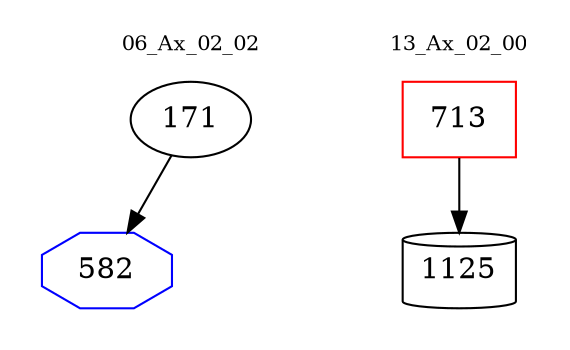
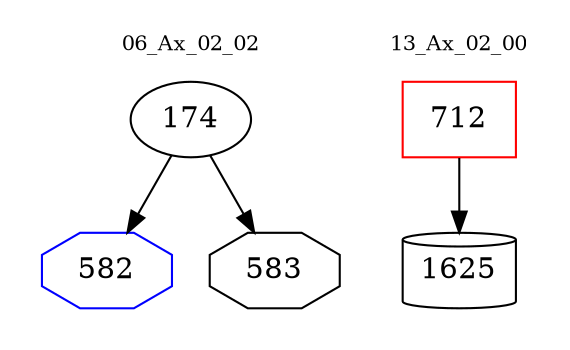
node "171": label "171" -> "174"
node "713": label "713" -> "712"
node "583": added
node "1125": label "1125" -> "1625"
